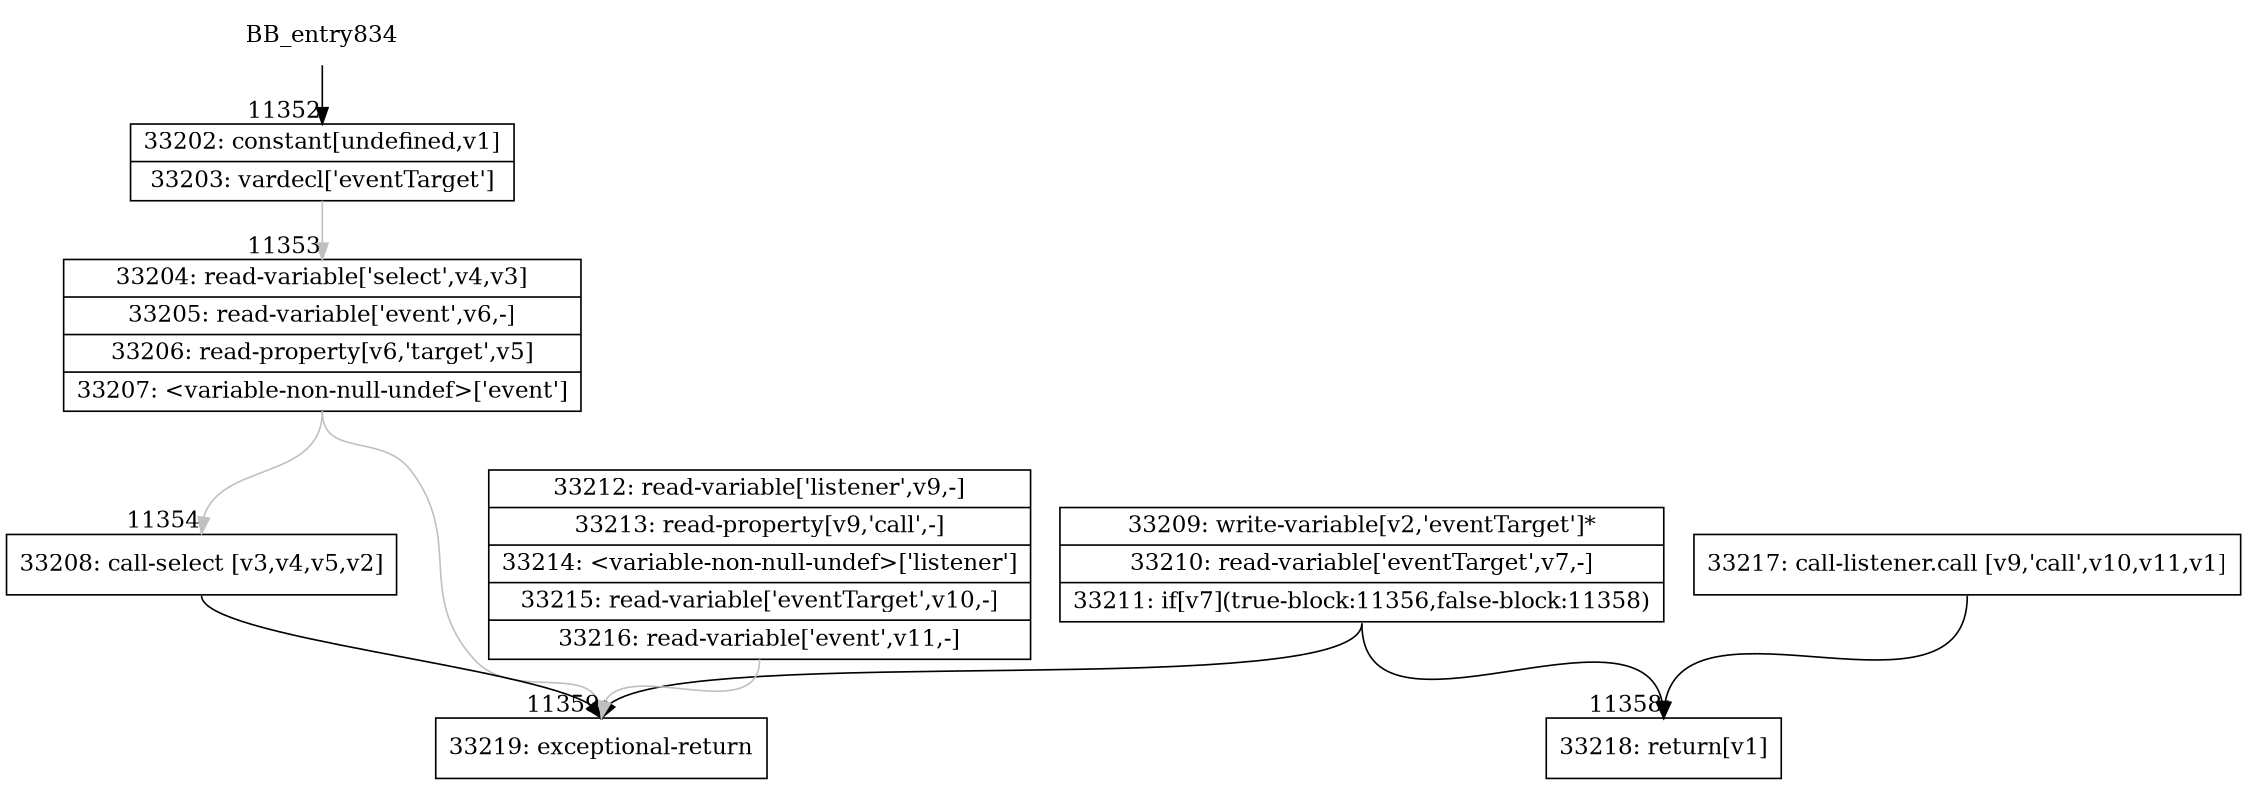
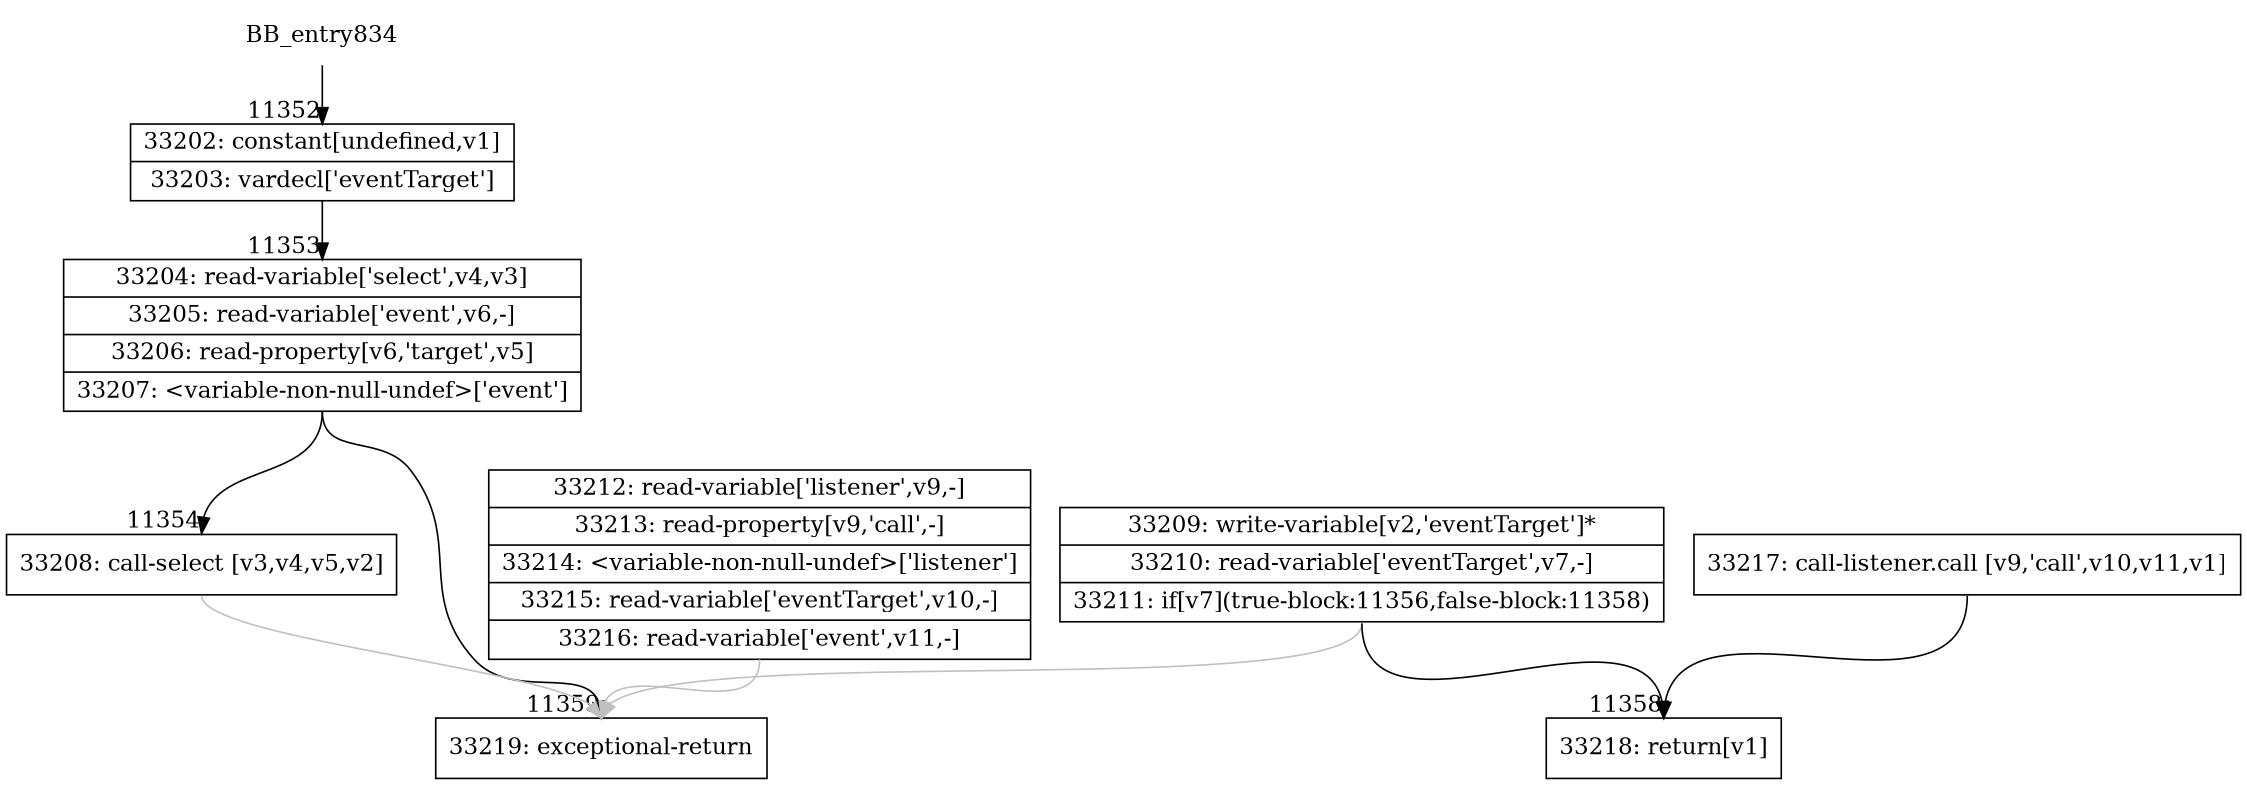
edge "33202: constant[undefined,v1]" -> "33204: read-variable['select',v4,v3]": color gray -> black
edge "33204: read-variable['select',v4,v3]" -> "33208: call-select [v3,v4,v5,v2]": color gray -> black
edge "33204: read-variable['select',v4,v3]" -> "33219: exceptional-return": color gray -> black
edge "33208: call-select [v3,v4,v5,v2]" -> "33219: exceptional-return": color black -> gray
edge "33209: write-variable[v2,'eventTarget']*" -> "33219: exceptional-return": color black -> gray
